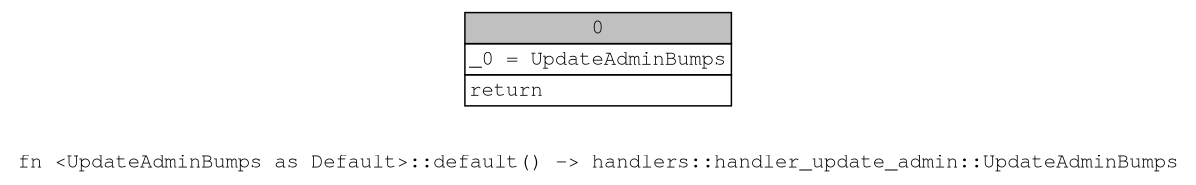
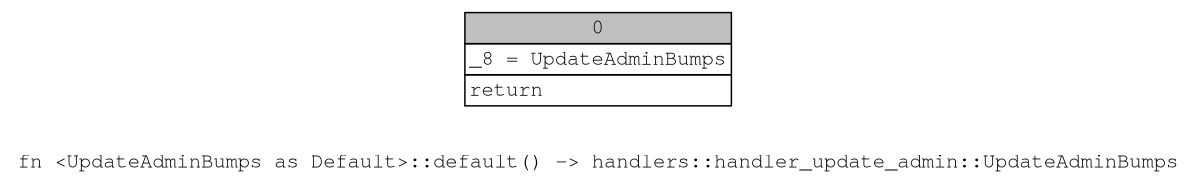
node "0": text "_0 = UpdateAdminBumps" -> "_8 = UpdateAdminBumps"
